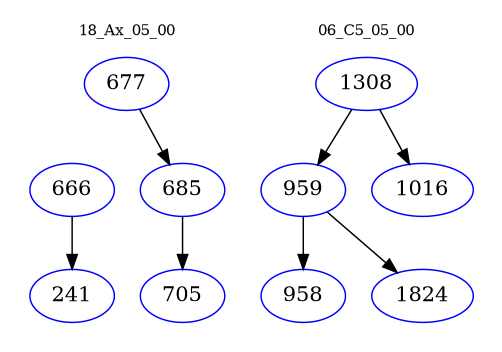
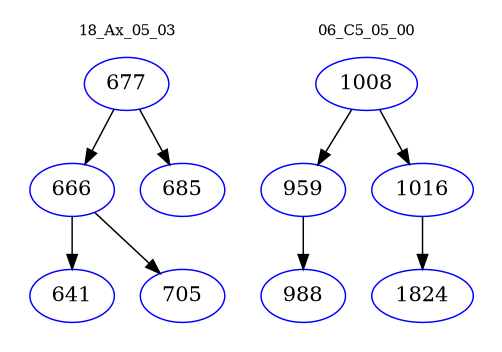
cluster "18_Ax_05_00": label "18_Ax_05_00" -> "18_Ax_05_03"
node "1308": label "1308" -> "1008"
edge "677" -> "666": added
edge "685" -> "705": now "666" -> "705"
edge "959" -> "1824": now "1016" -> "1824"
node "241": label "241" -> "641"
node "958": label "958" -> "988"
